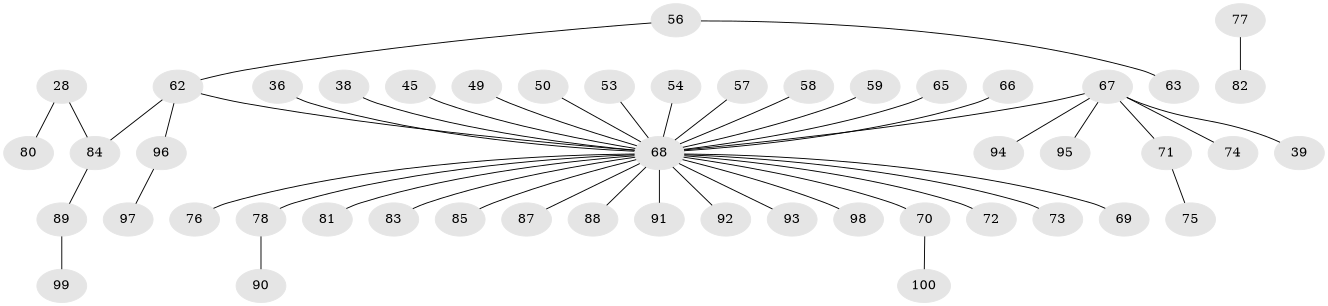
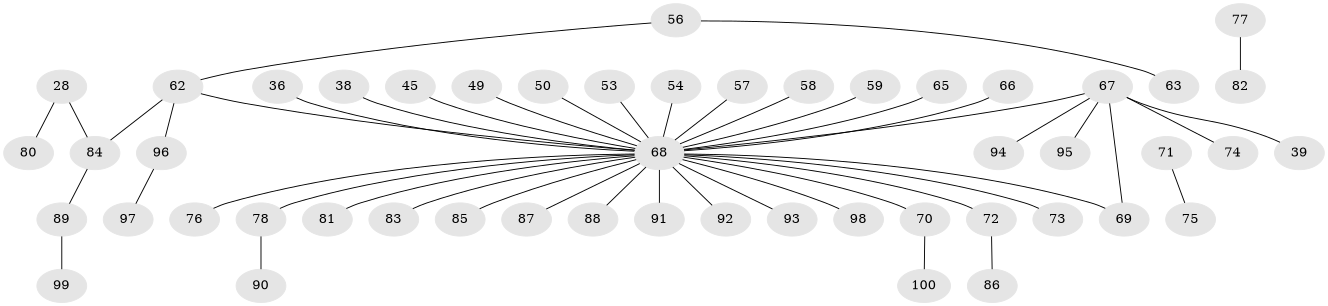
edge "67" -- "71": now "67" -- "69"
node "86": added
